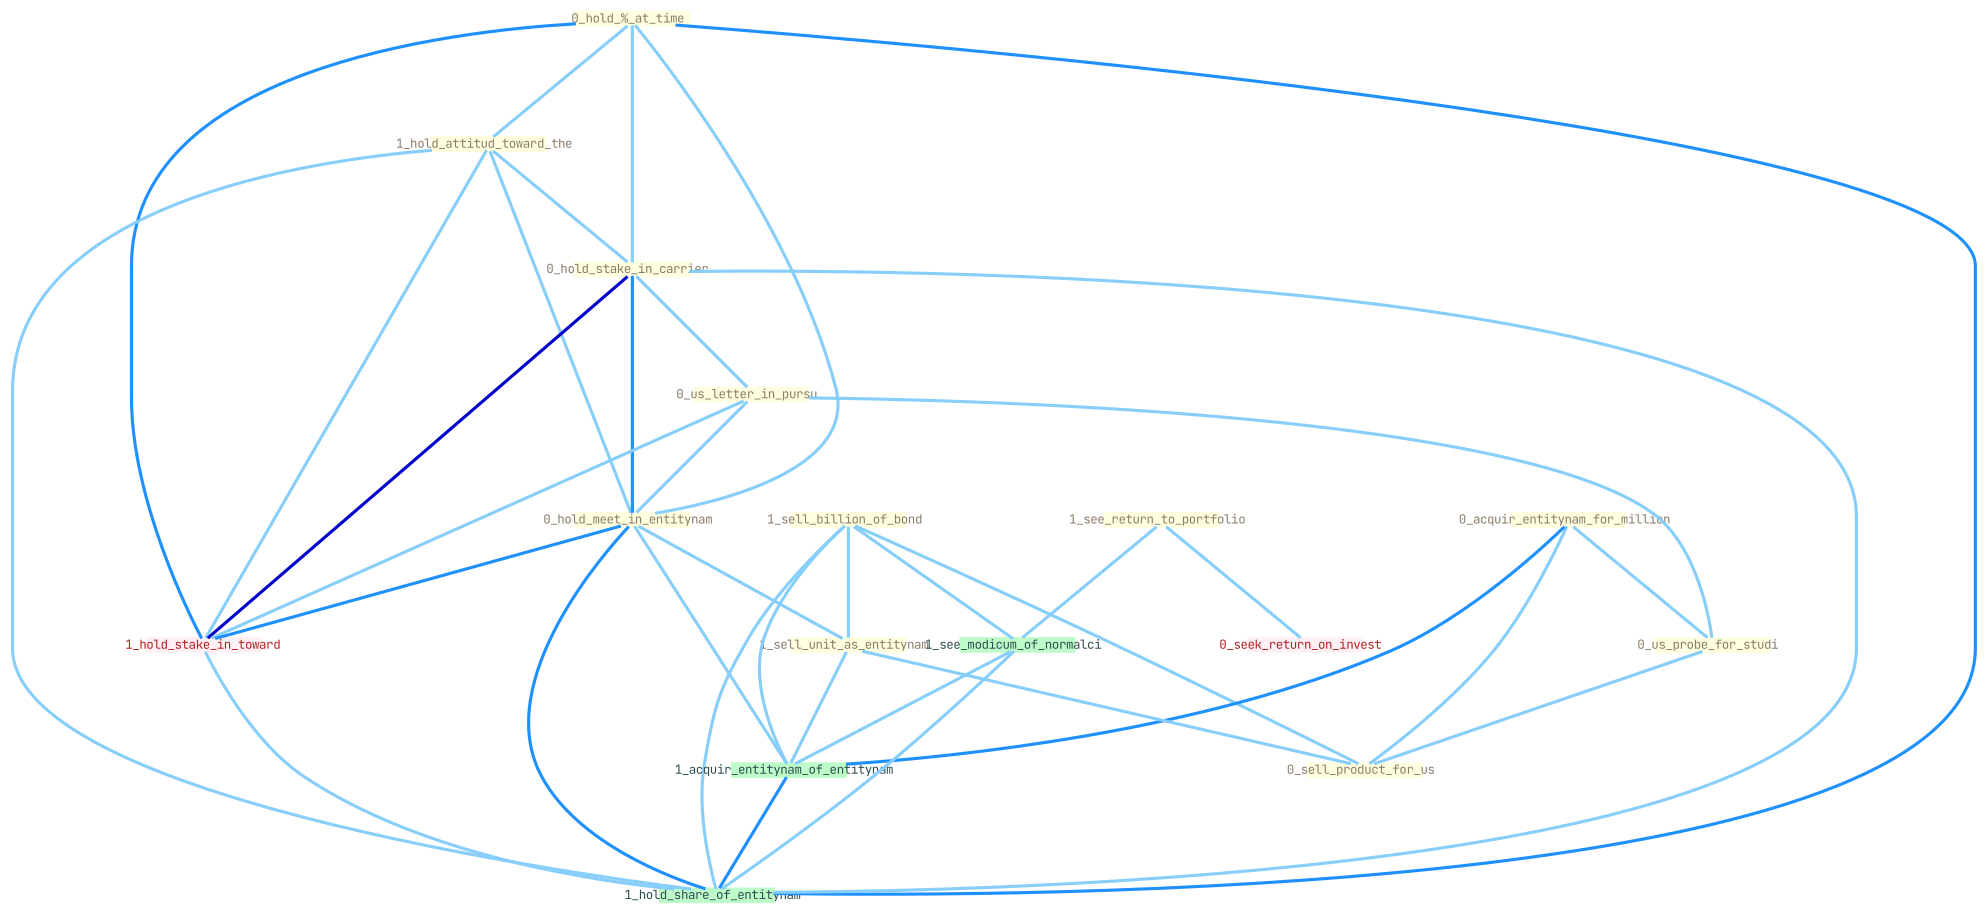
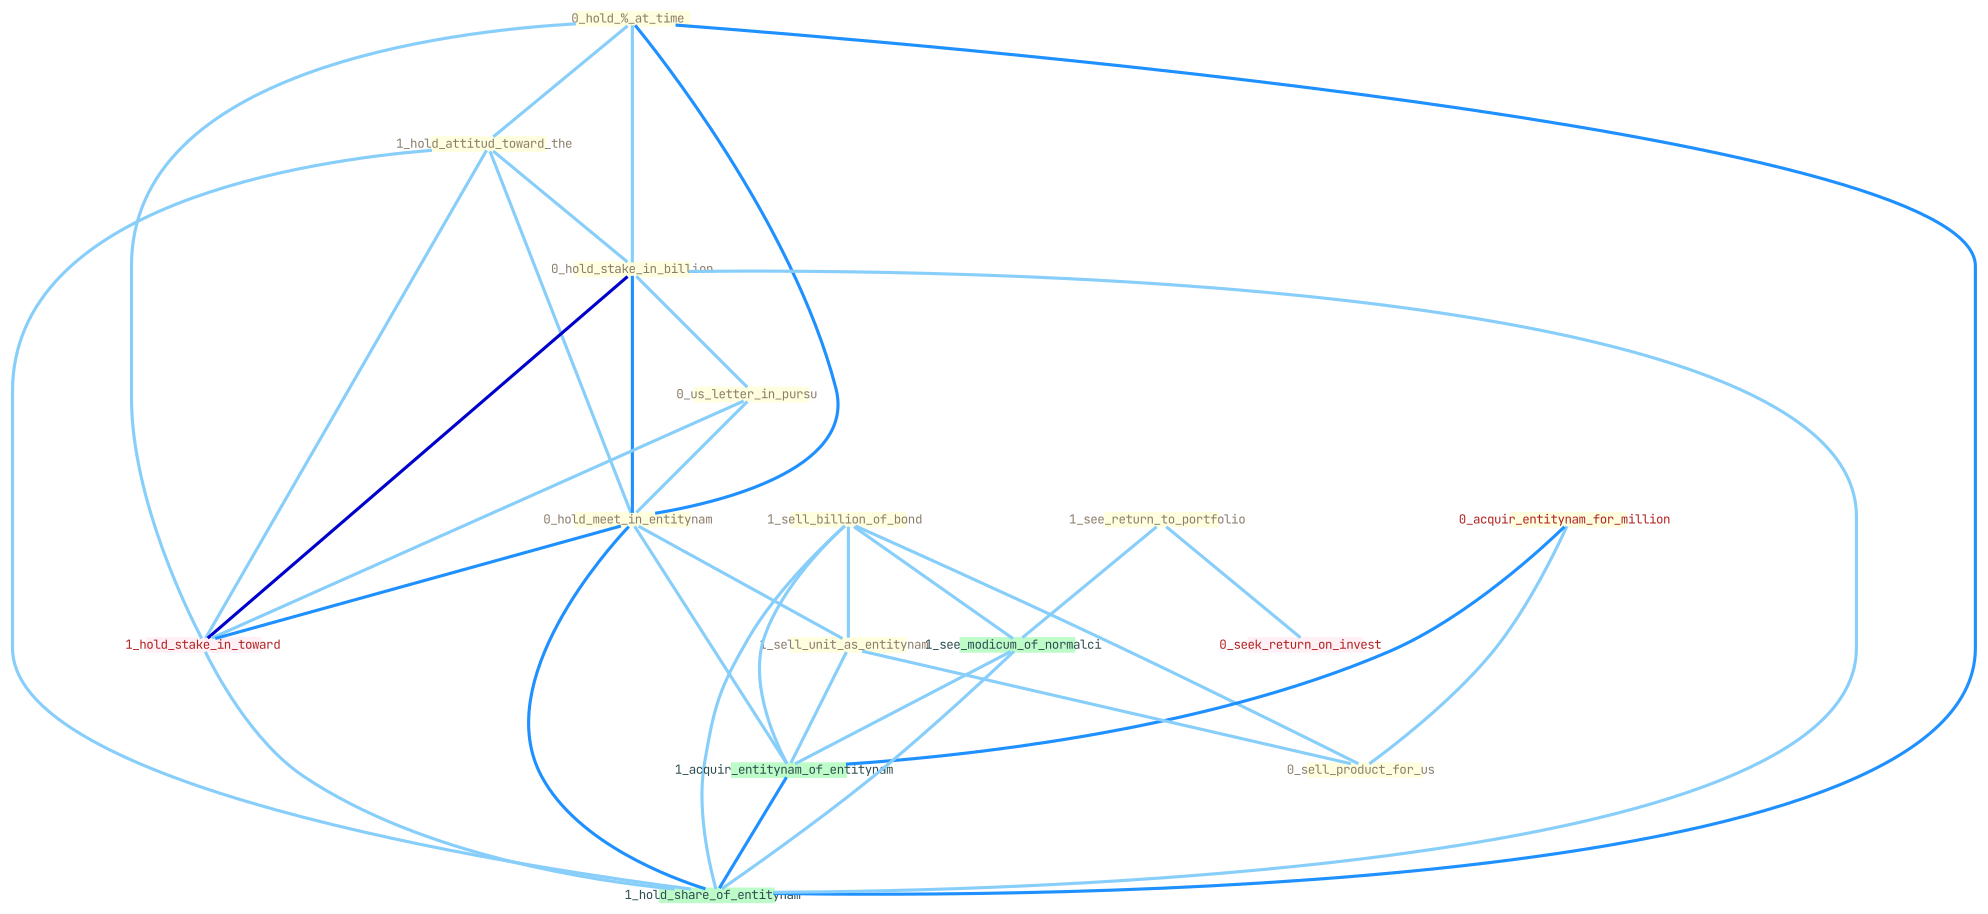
edge "0_hold_%_at_time" -- "1_hold_stake_in_toward": color #1e90ff -> #87cefa
node "0_hold_stake_in_carrier": label "0_hold_stake_in_carrier" -> "0_hold_stake_in_billion"
edge "0_hold_%_at_time" -- "0_hold_meet_in_entitynam": color #87cefa -> #1e90ff
node "0_acquir_entitynam_for_million": fontcolor #8b7d6b -> #b22222
node "0_us_probe_for_studi": removed
